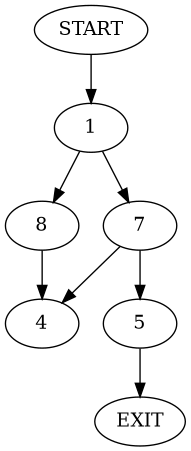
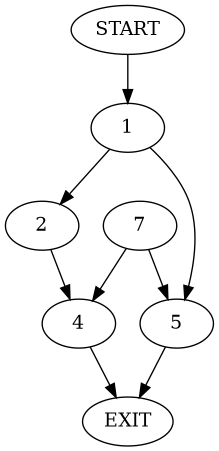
edge "1" -> "7": now "1" -> "5"
node "8": label "8" -> "2"
edge "4" -> "EXIT": added
